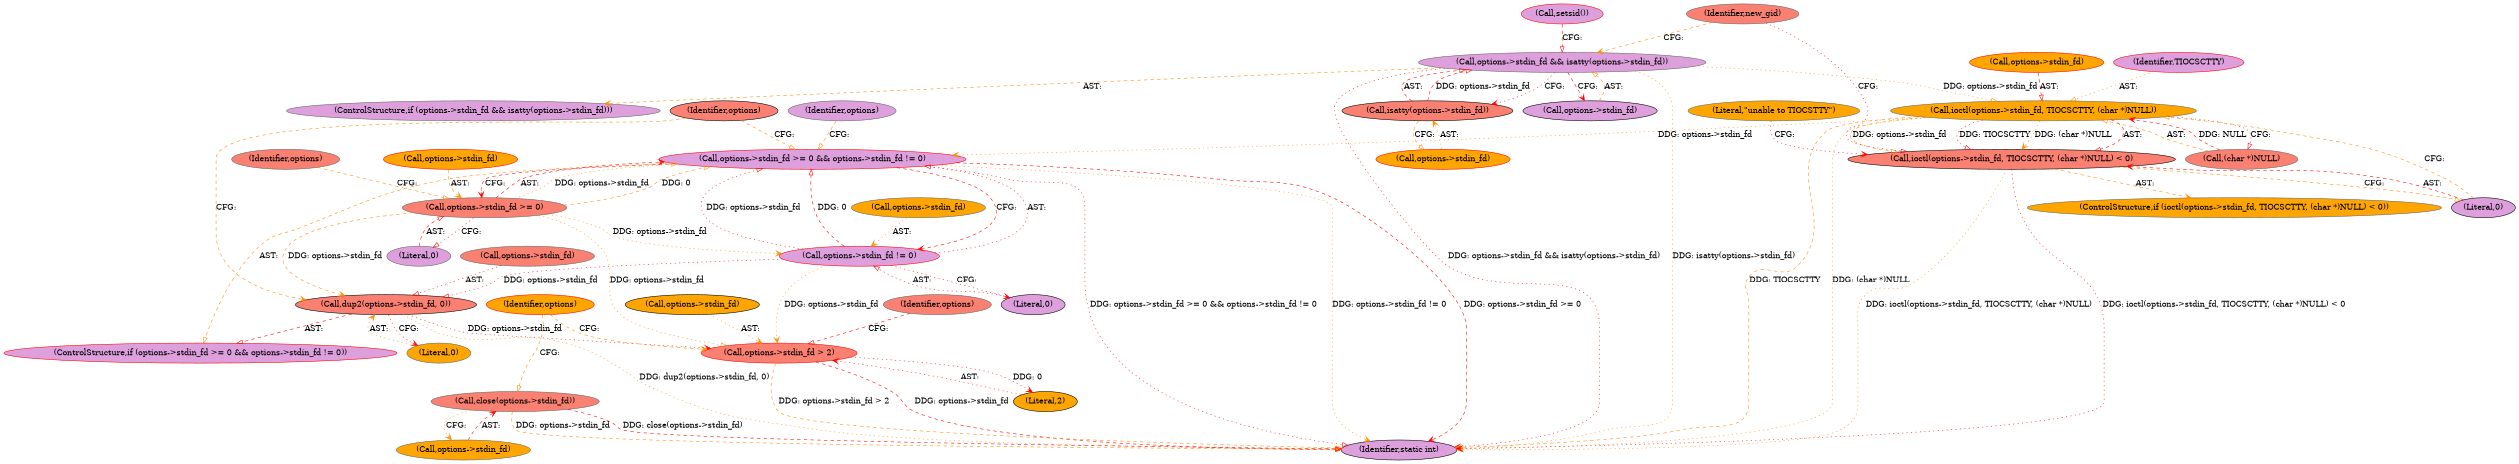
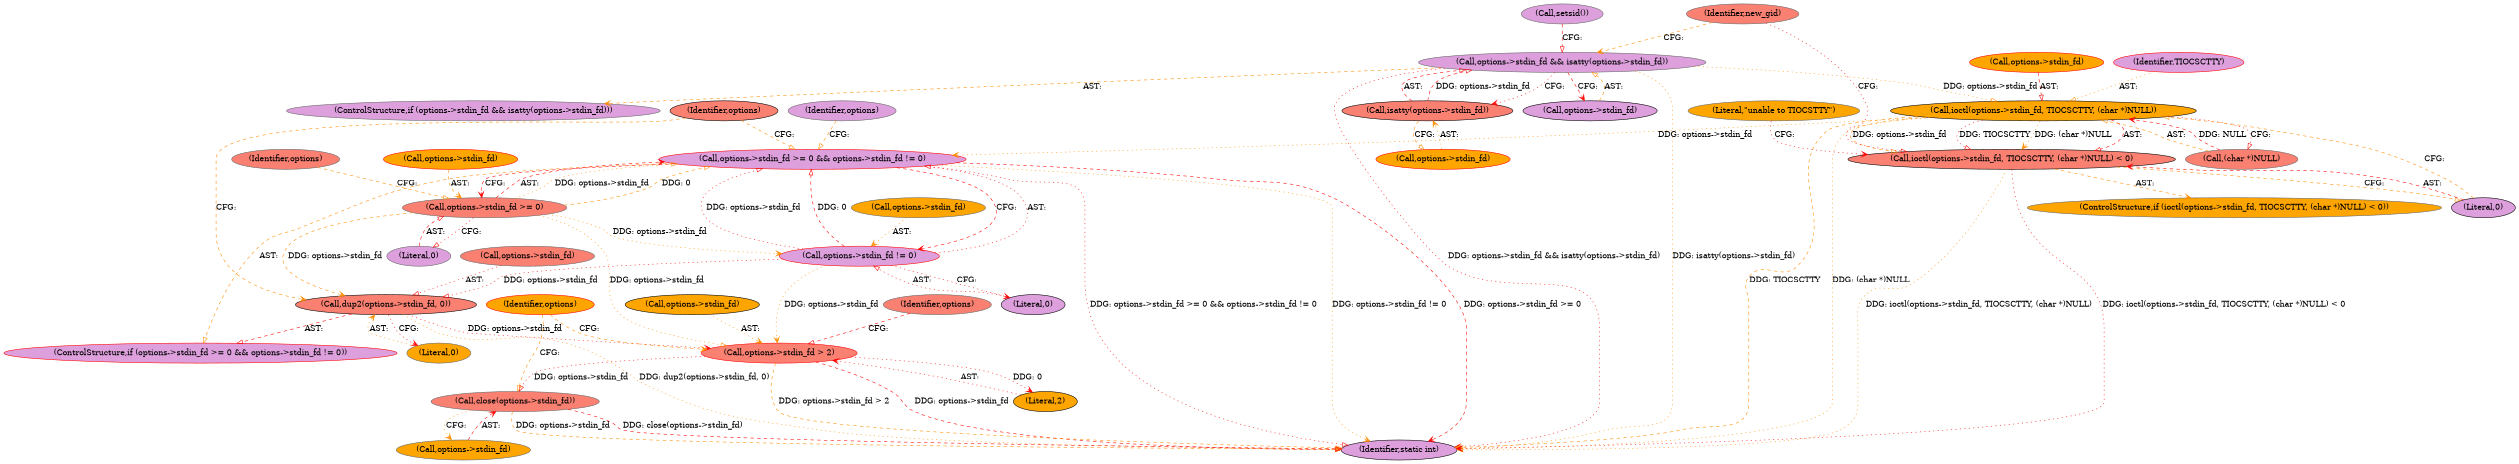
node "(Call,setsid())": color red -> gray40
node "(Call,ioctl(options->stdin_fd, TIOCSCTTY, (char *)NULL))": color gray40 -> black
edge "(Call,options->stdin_fd > 2)" -> "(Call,close(options->stdin_fd))": added, label "DDG: options->stdin_fd"
